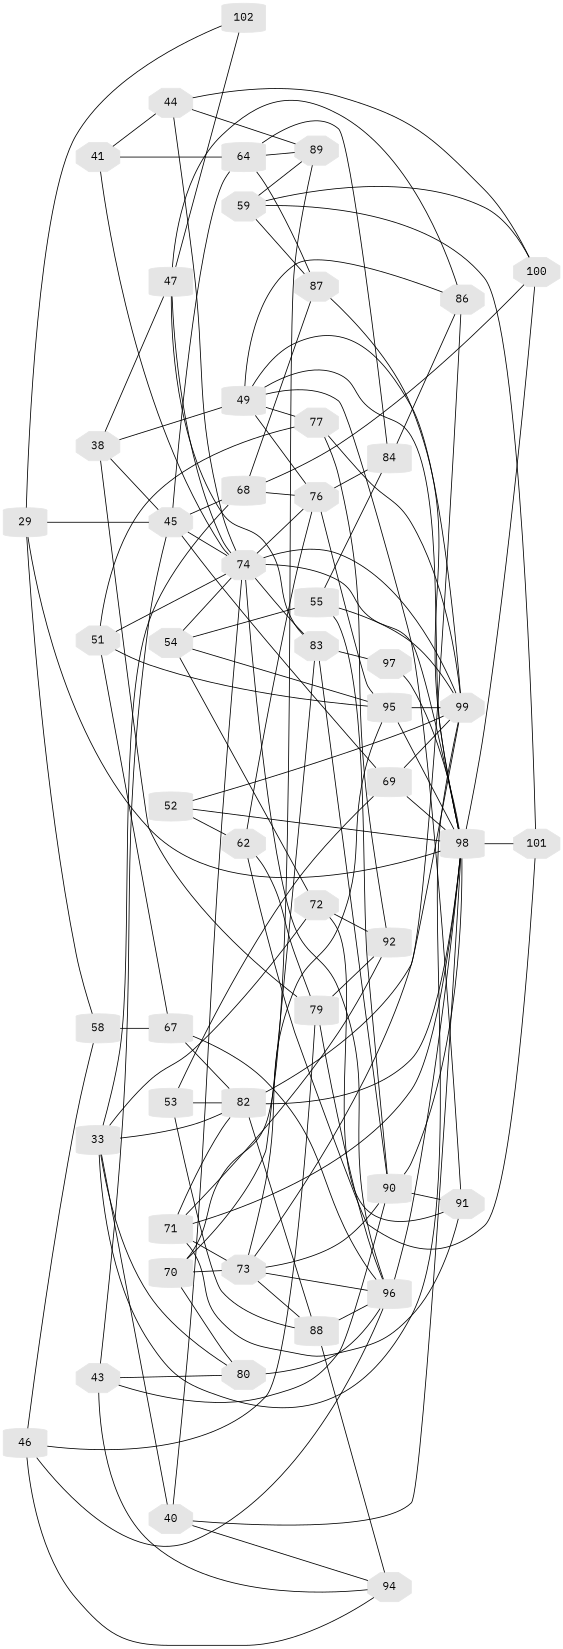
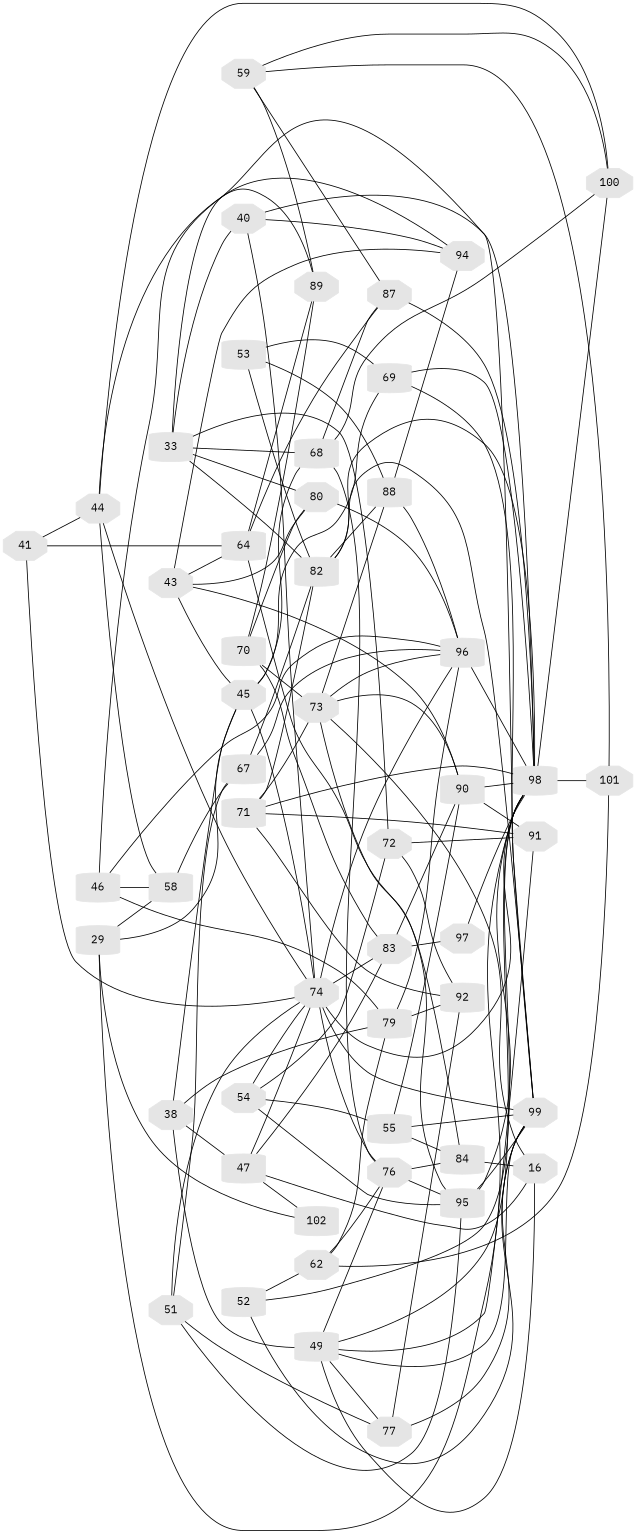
node "86": label "86" -> "16"
edge "64" -- "45": now "64" -- "43"
edge "44" -- "58": added
